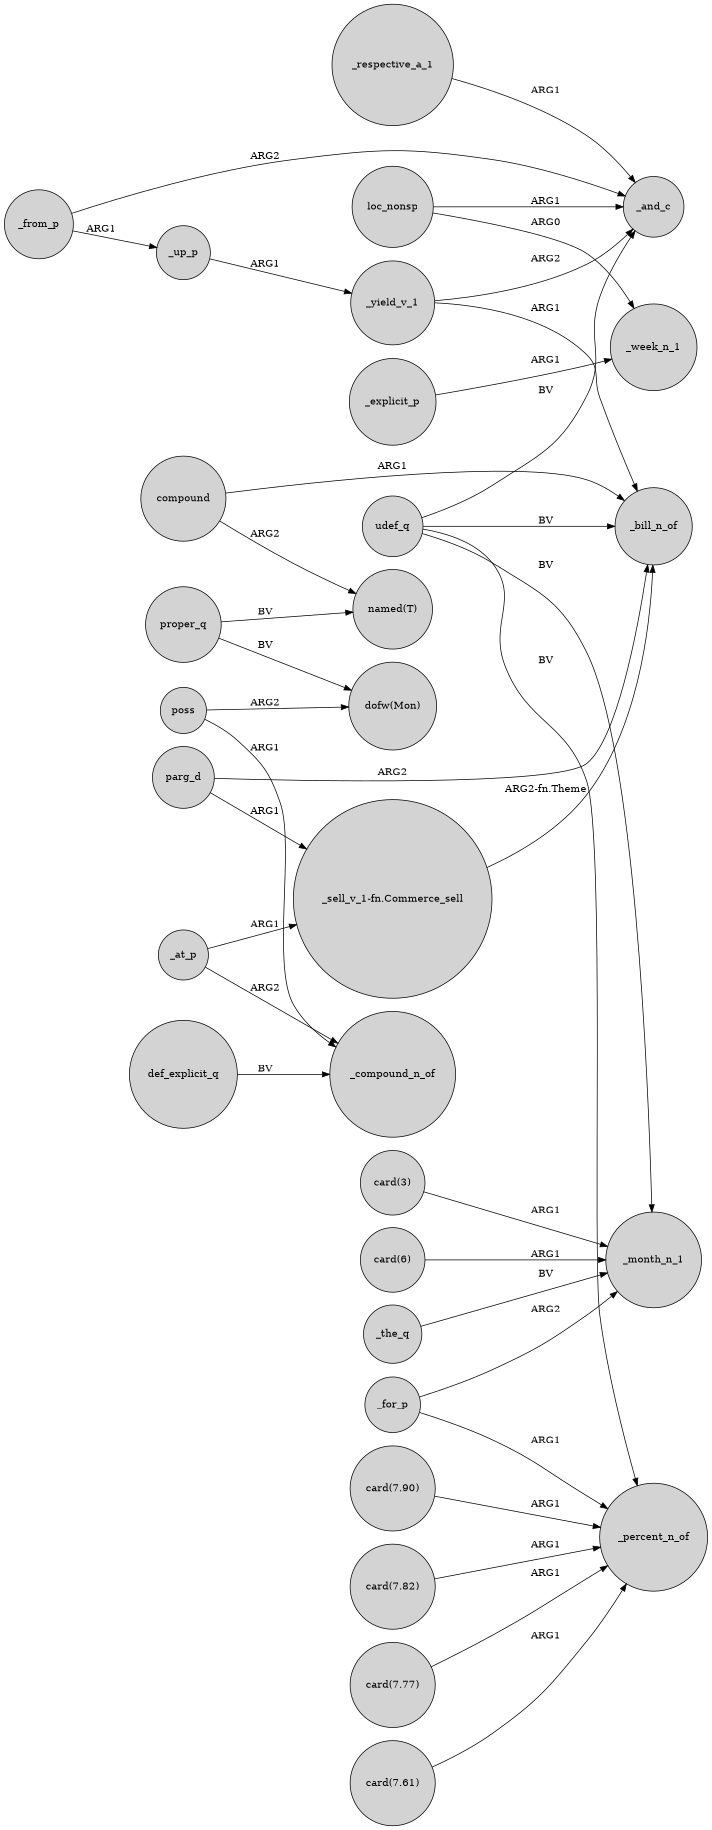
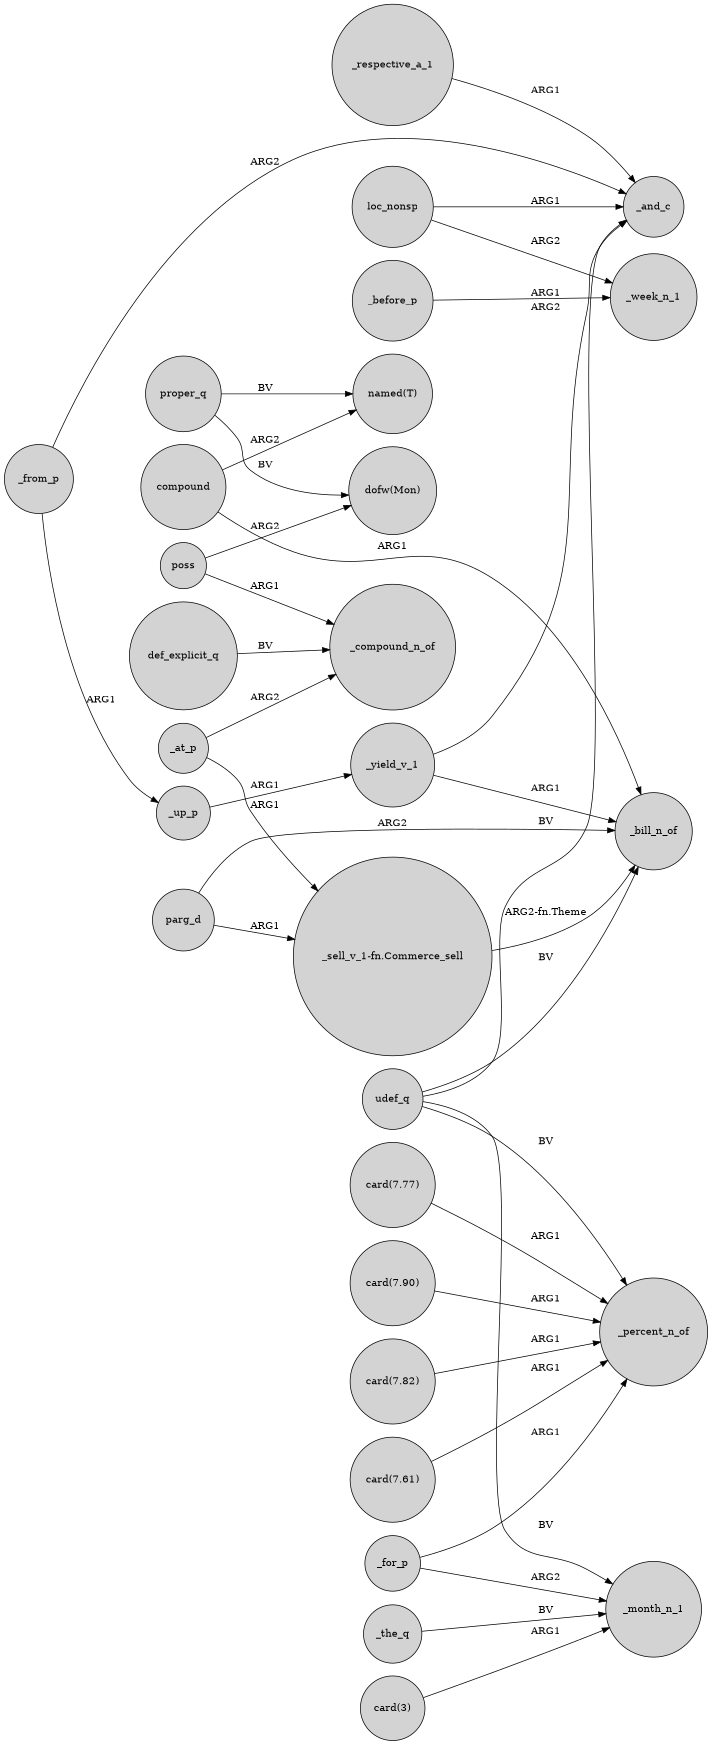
edge "loc_nonsp" -> "_week_n_1": label "ARG0" -> "ARG2"
node "_explicit_p": label "_explicit_p" -> "_before_p"
node "card(6)": removed
